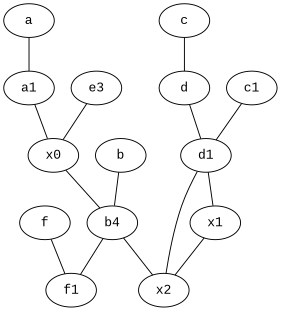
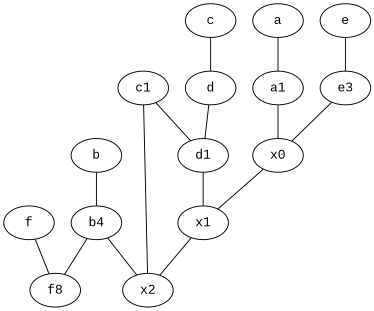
node "e": added
edge "x0" -- "b4": now "x0" -- "x1"
edge "d1" -- "x2": now "c1" -- "x2"
node "f1": label "f1" -> "f8"
